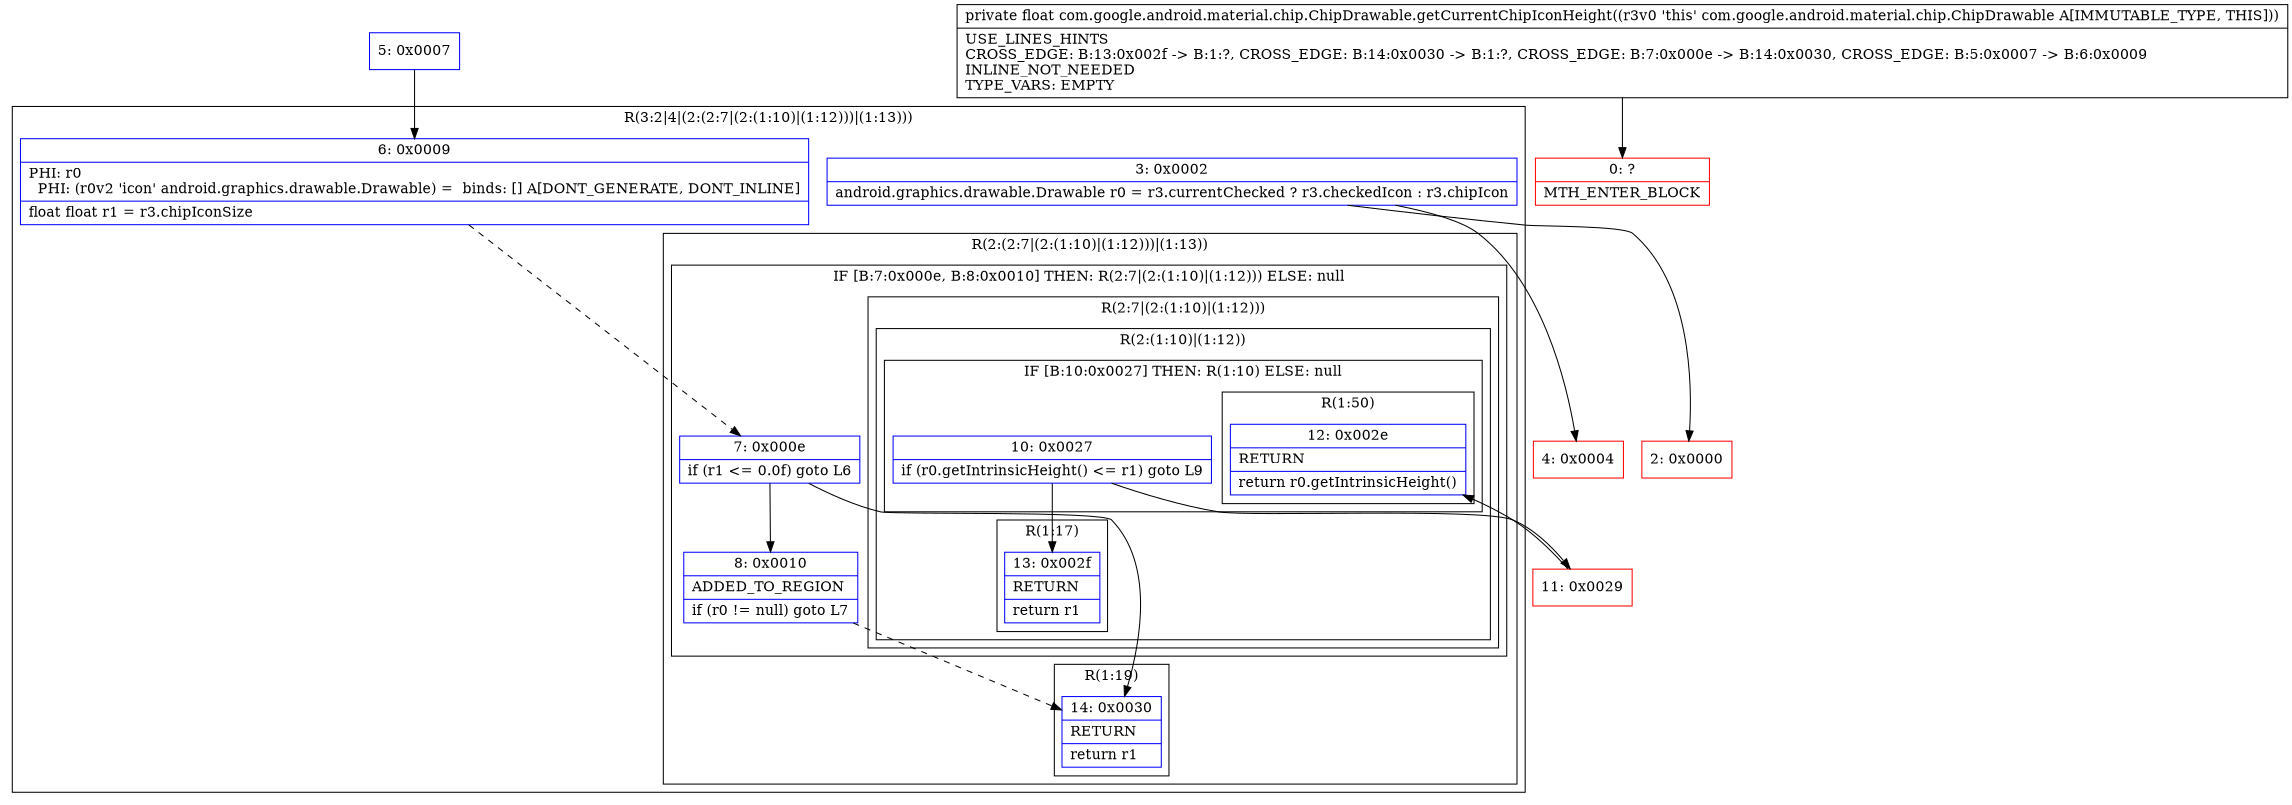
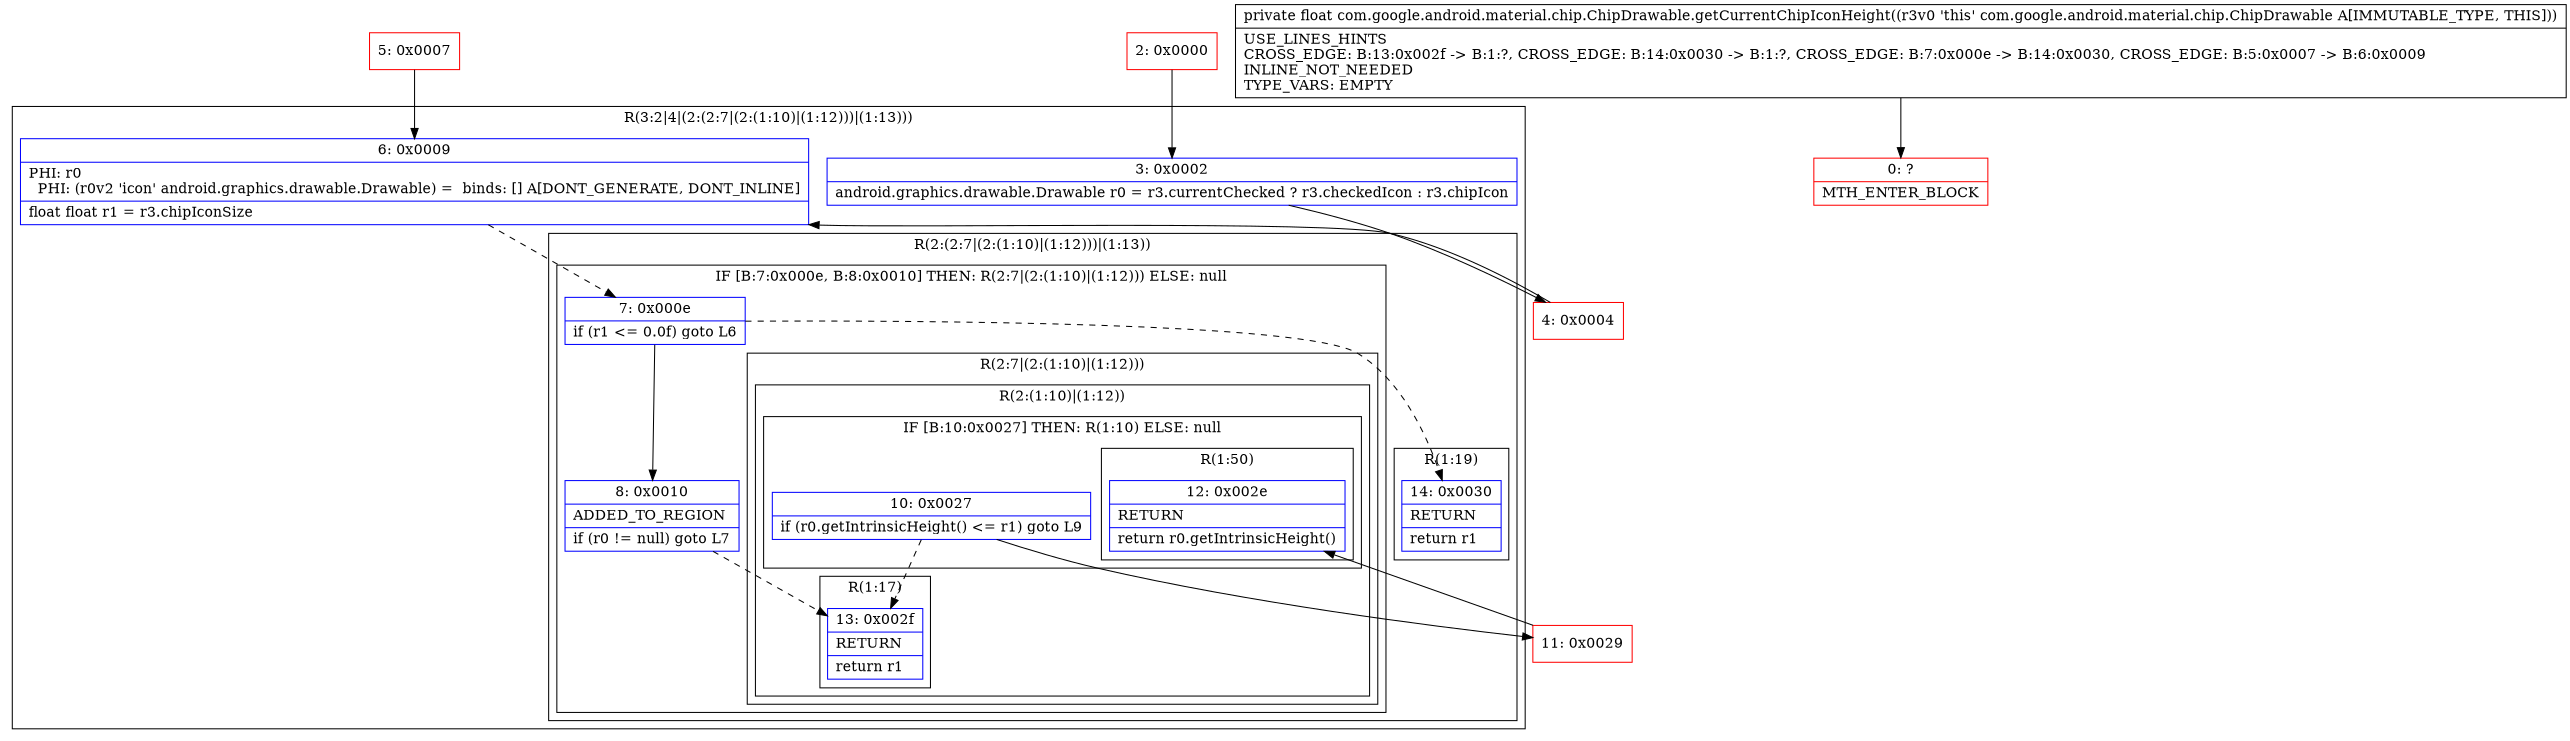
node "5: 0x0007": color blue -> red
edge "4: 0x0004" -> "6: 0x0009": added
edge "3: 0x0002" -> "2: 0x0000": reversed
edge "10: 0x0027" -> "13: 0x002f": style solid -> dashed
edge "7: 0x000e" -> "14: 0x0030": style solid -> dashed
edge "8: 0x0010" -> "14: 0x0030": now "8: 0x0010" -> "13: 0x002f"
